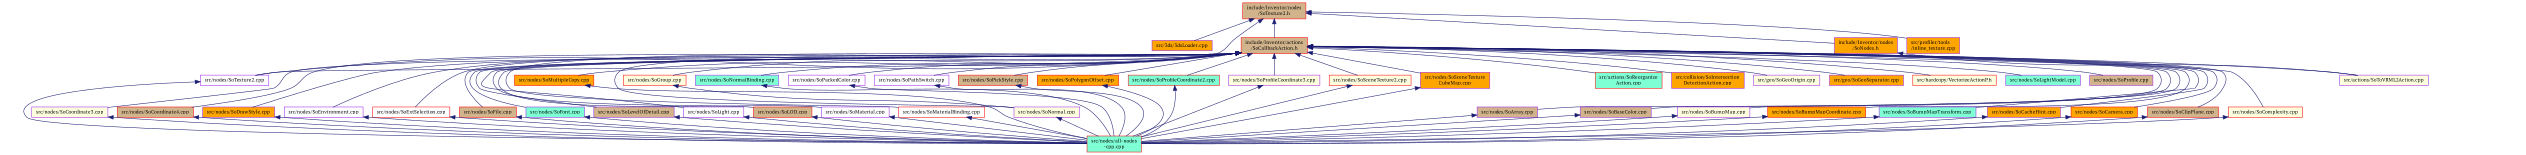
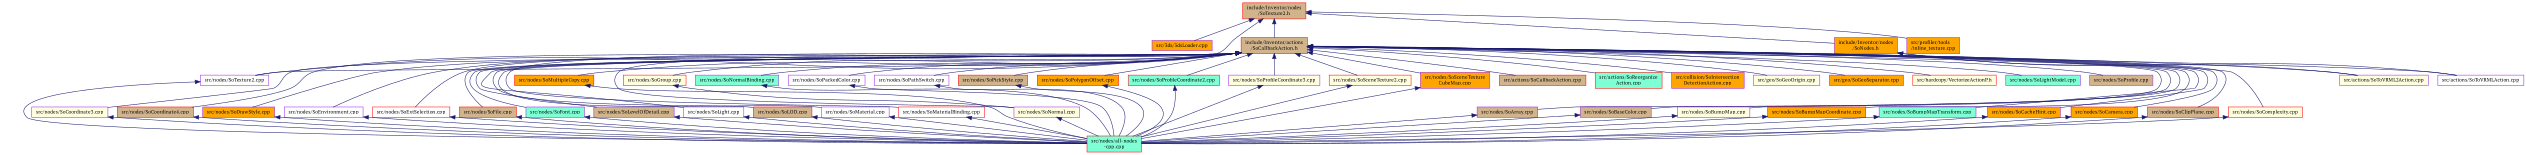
node "src/actions/SoCallbackAction.cpp": added
node "src/actions/SoToVRMLAction.cpp": added
